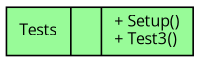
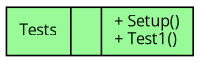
node "Tests": text "+ Test3()" -> "+ Test1()"
